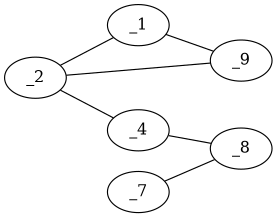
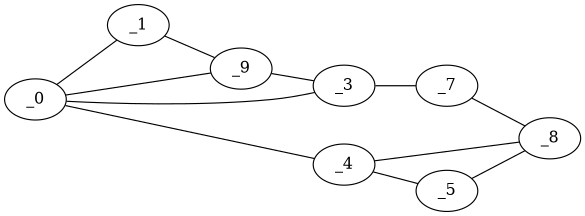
node "_2": label "_2" -> "_0"
node "_3": added
node "_5": added
